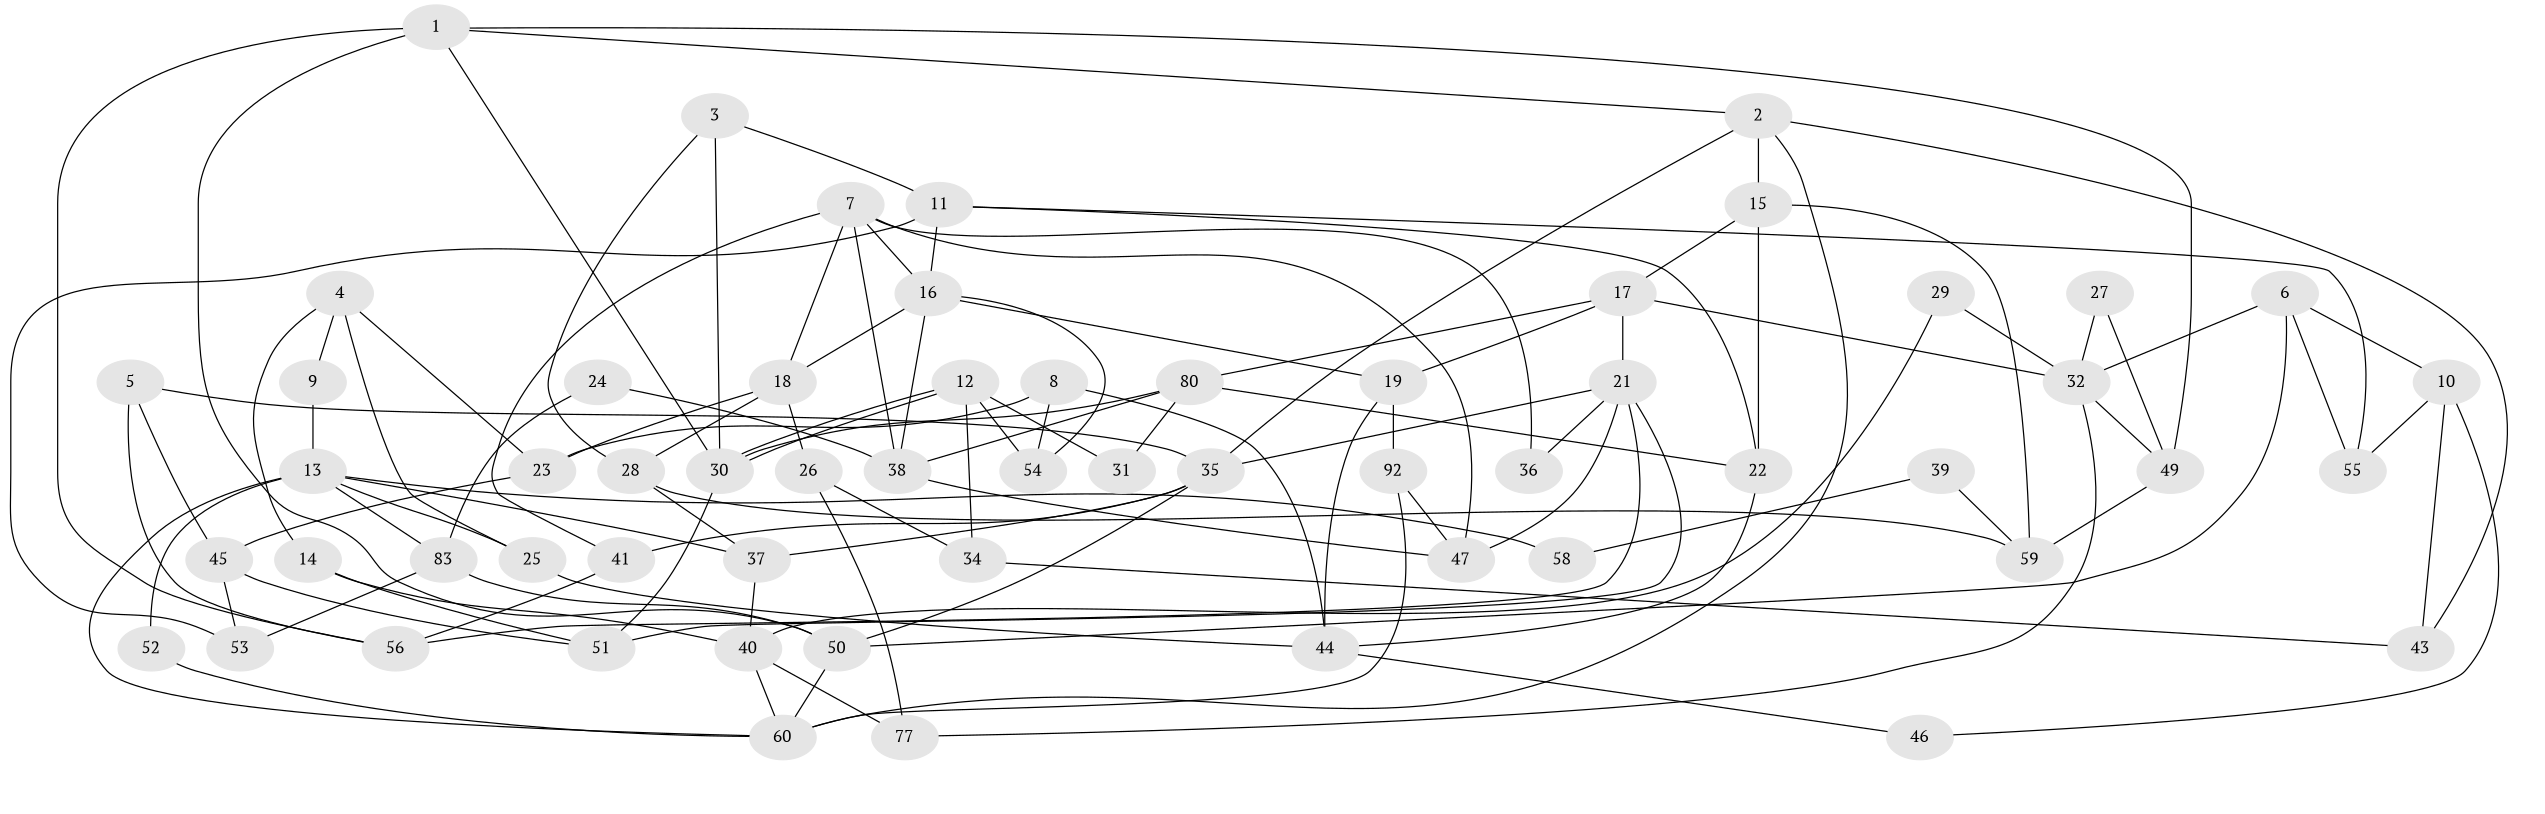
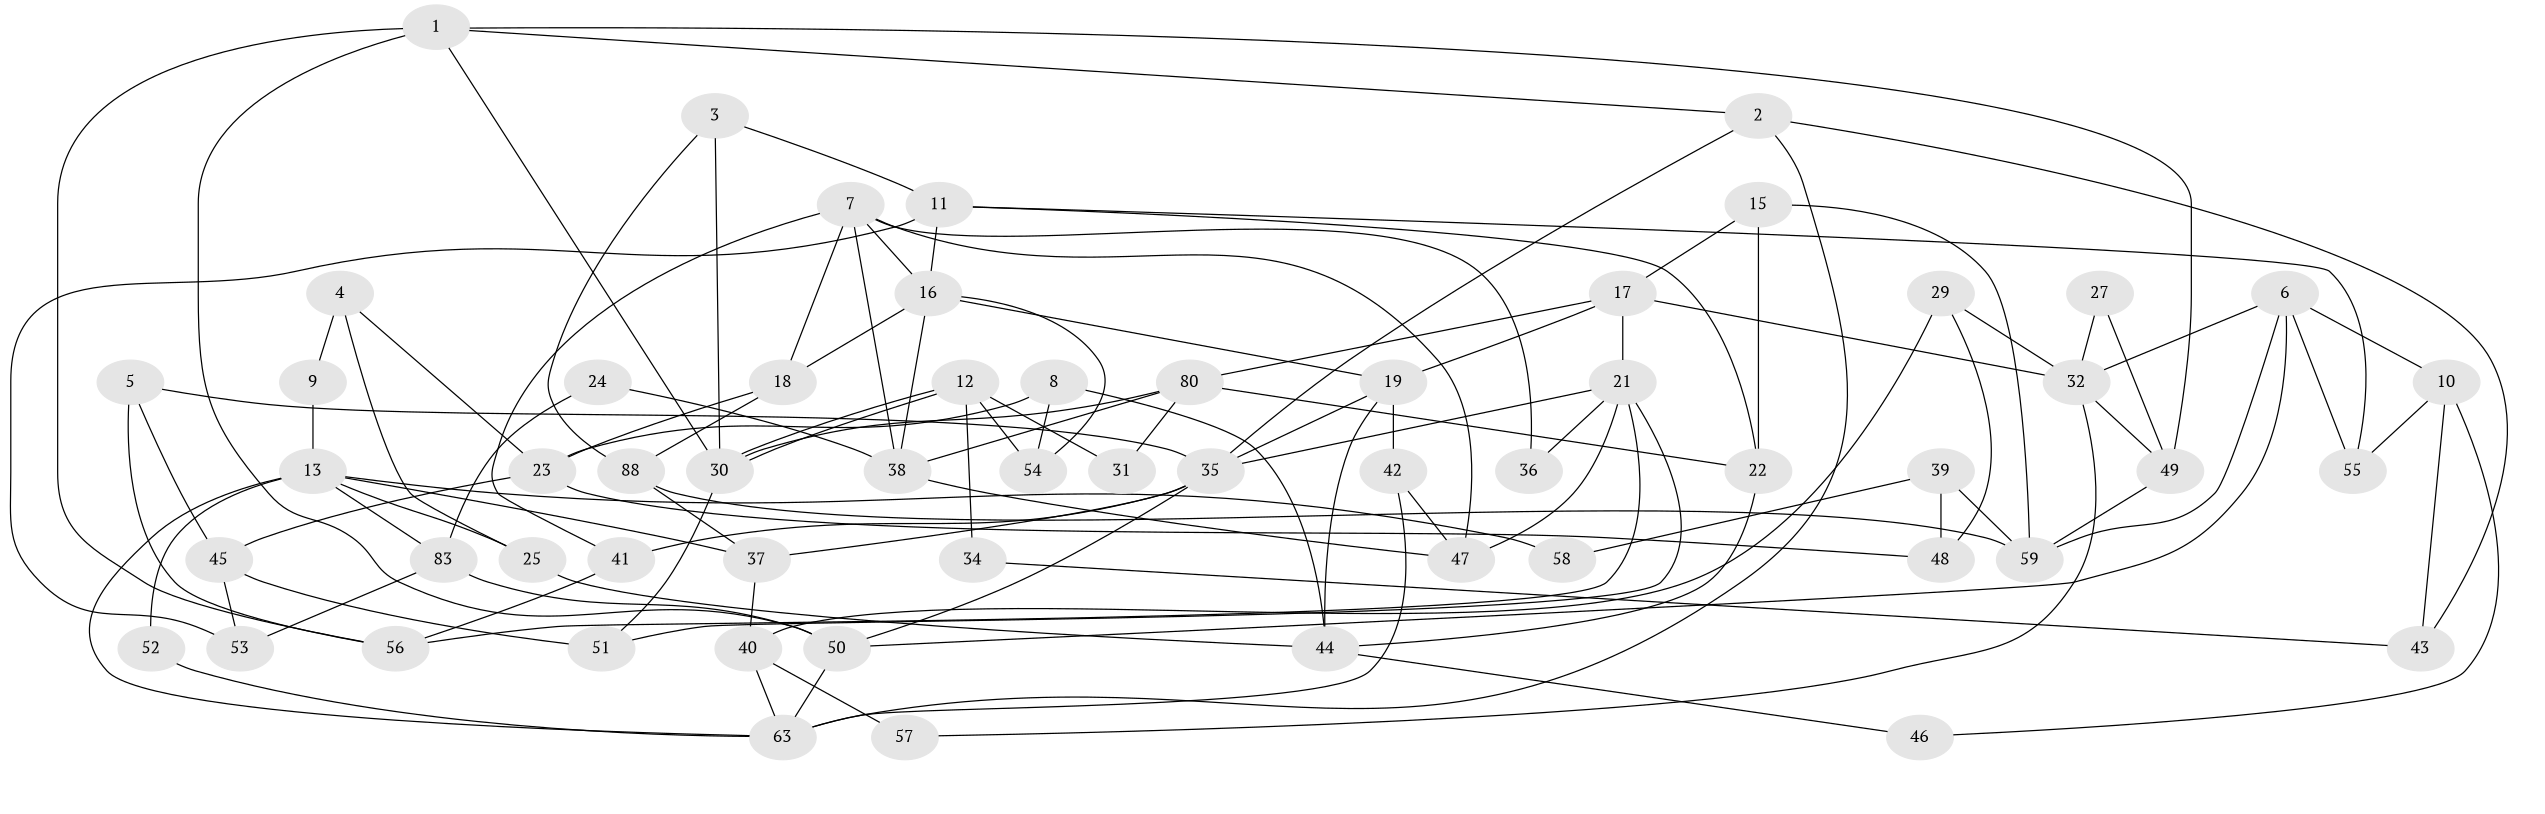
edge "2" -- "15": removed
edge "19" -- "35": added
node "28": label "28" -> "88"
node "26": removed
node "92": label "92" -> "42"
edge "6" -- "59": added
node "14": removed
node "48": added
node "60": label "60" -> "63"
node "77": label "77" -> "57"
